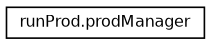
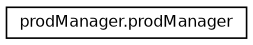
node "runProd.prodManager": label "runProd.prodManager" -> "prodManager.prodManager"
